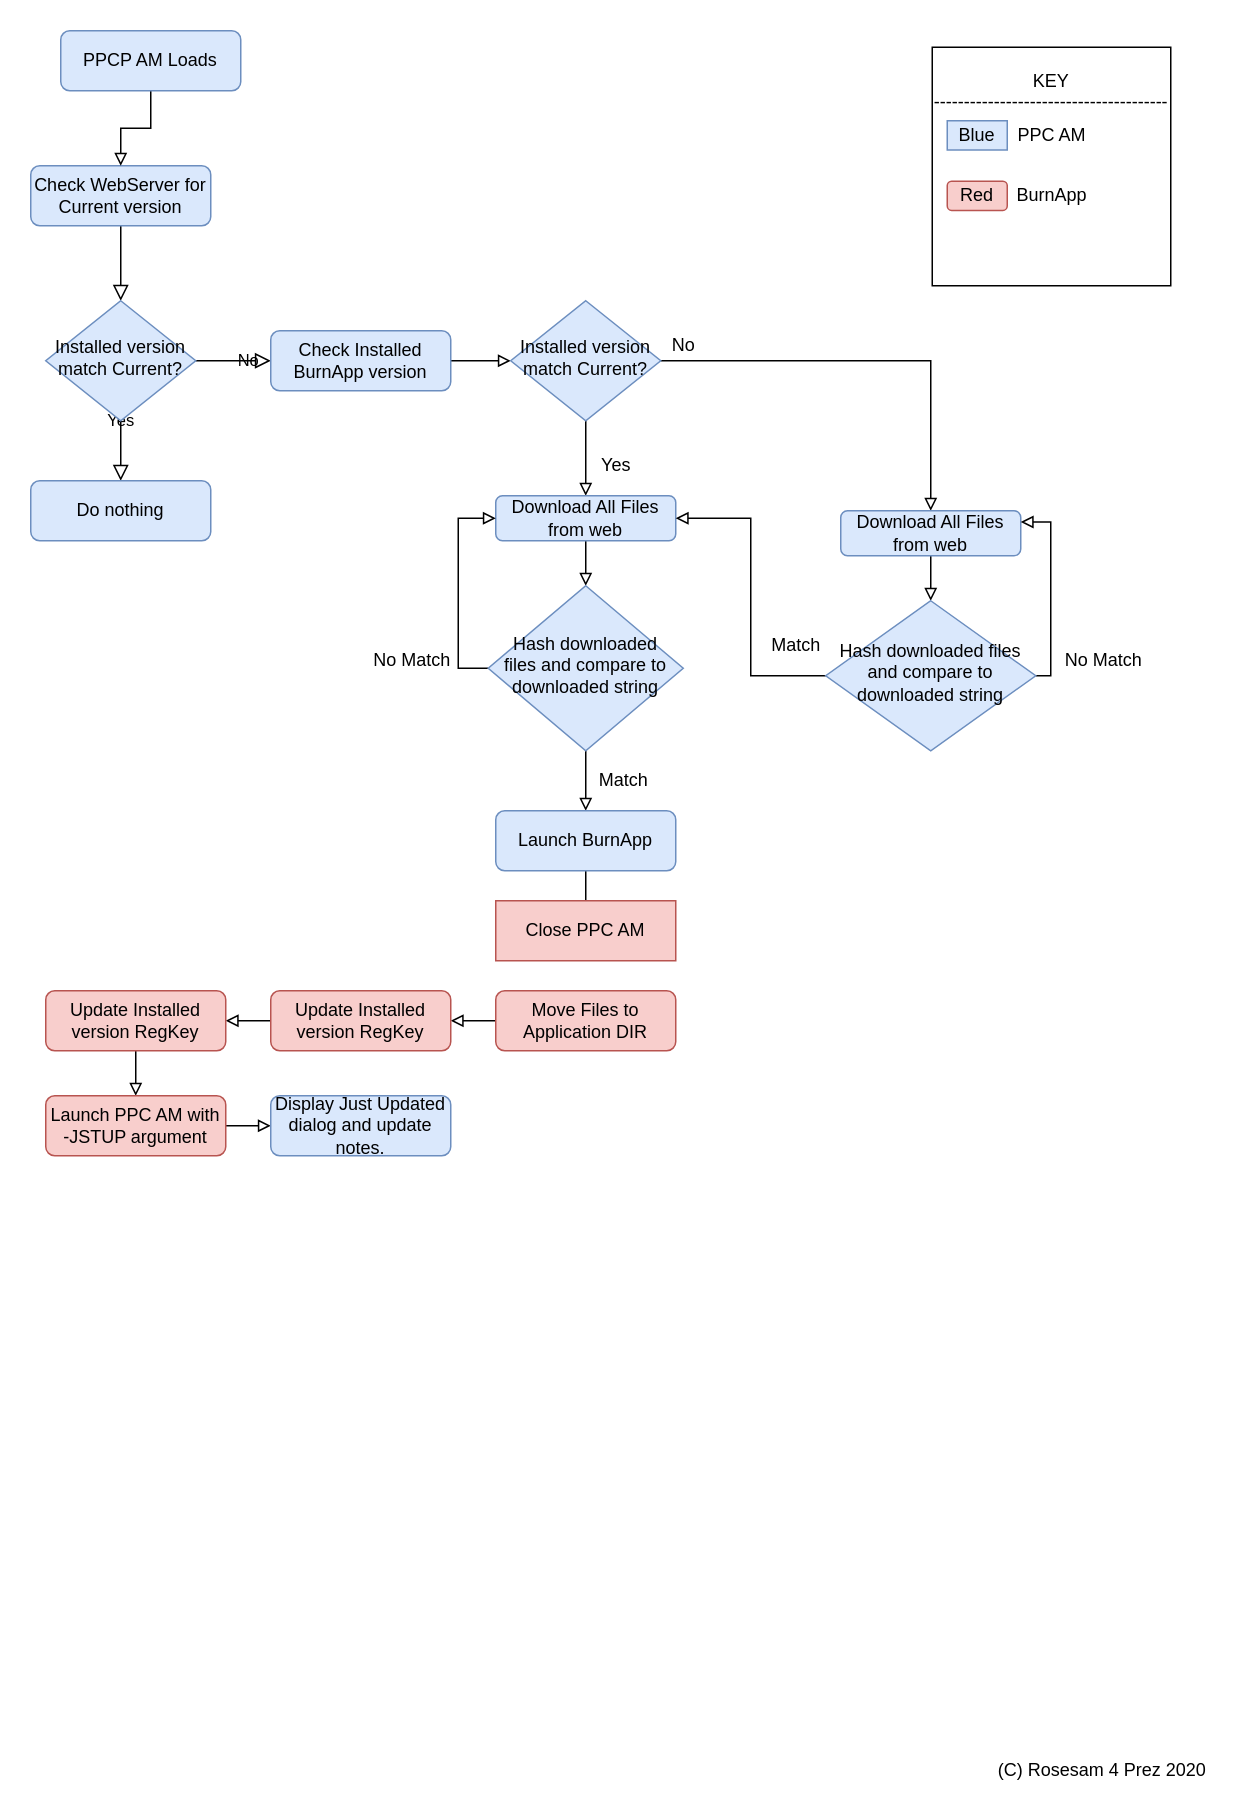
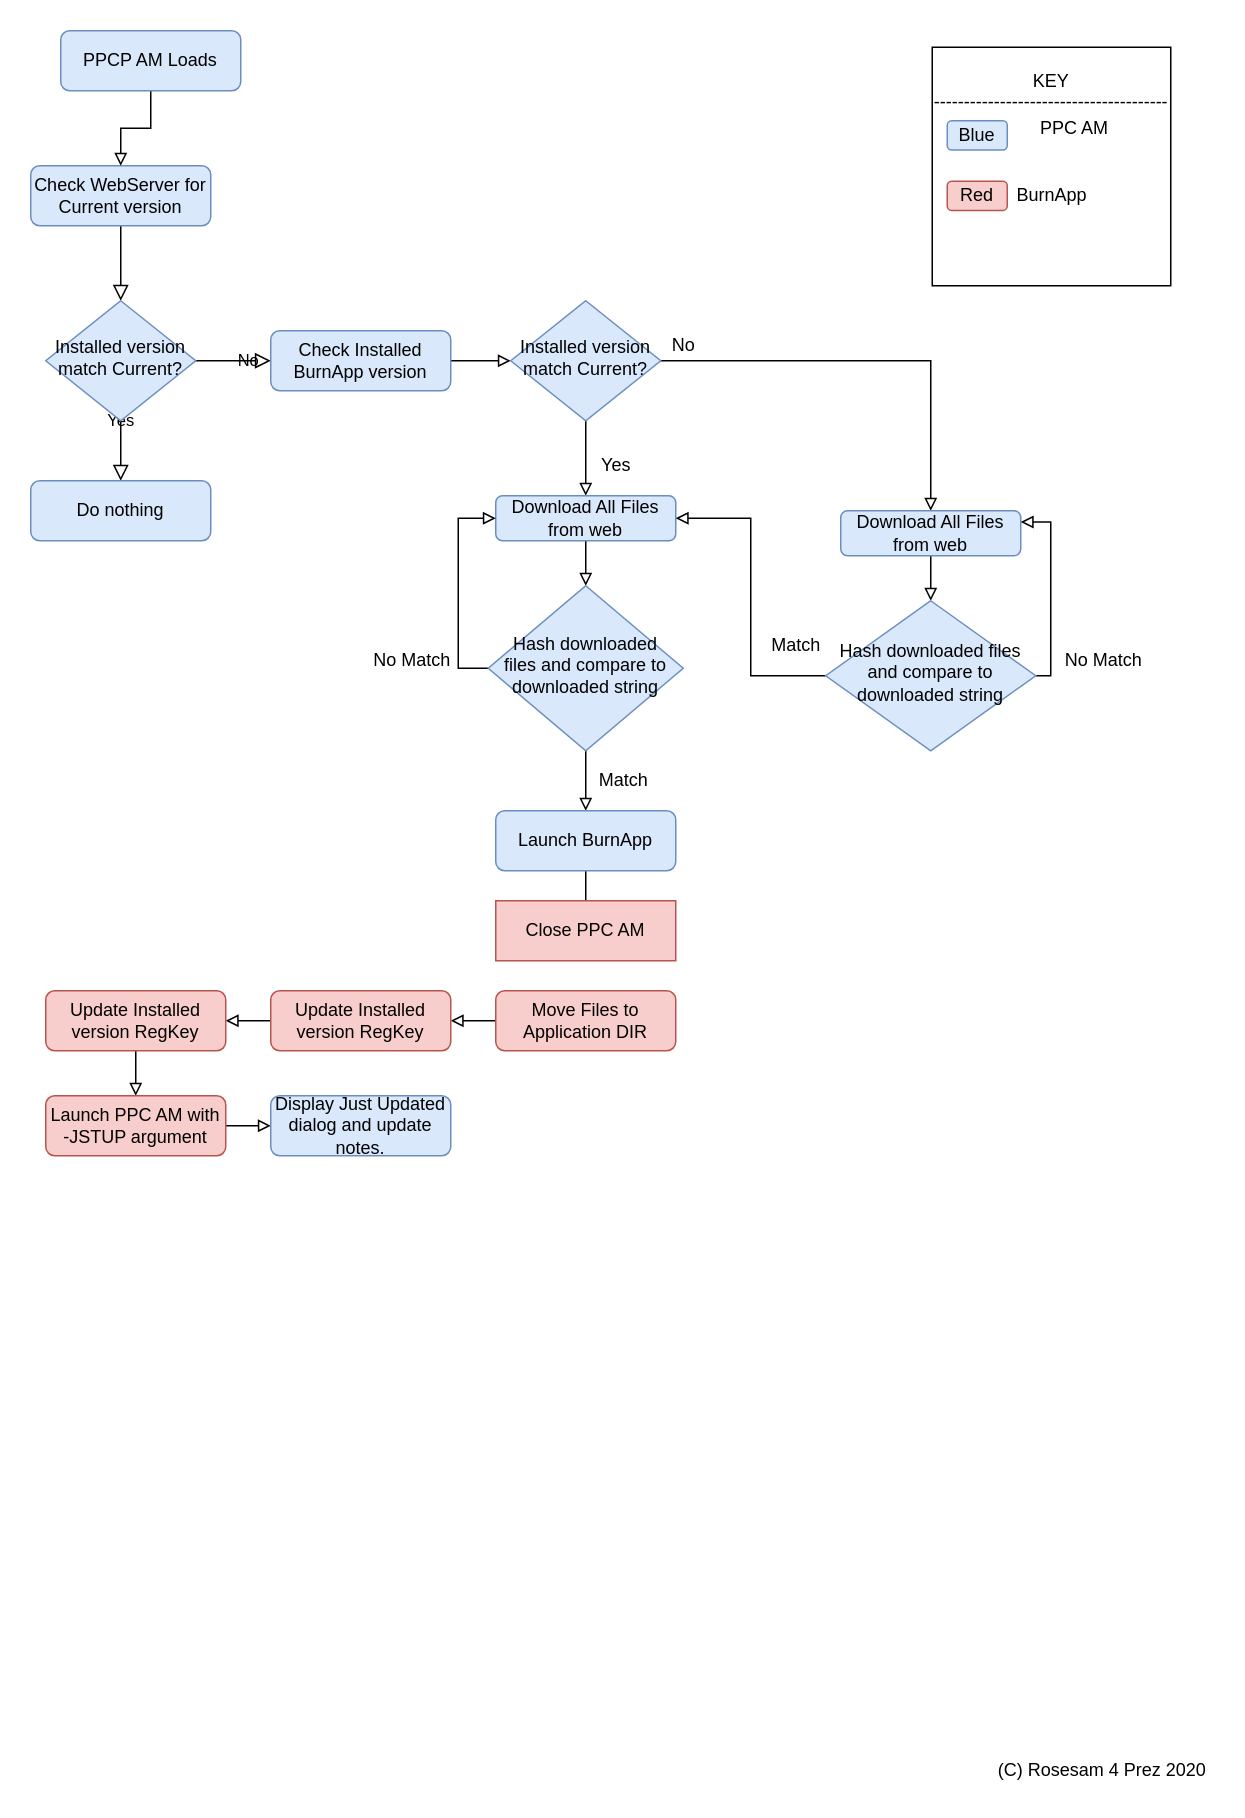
node "Blue": shape rectangle -> rounded rectangle
node "PPC AM": moved (1052, 136) -> (1075, 128)
